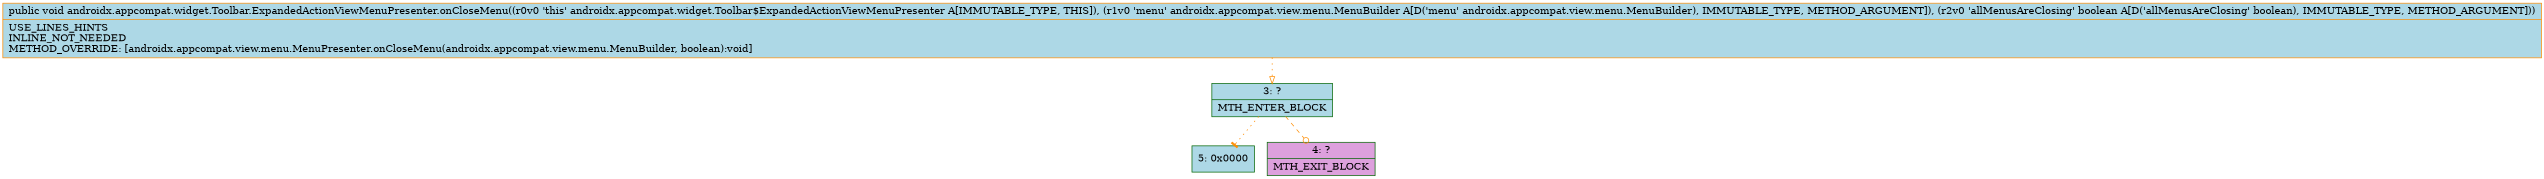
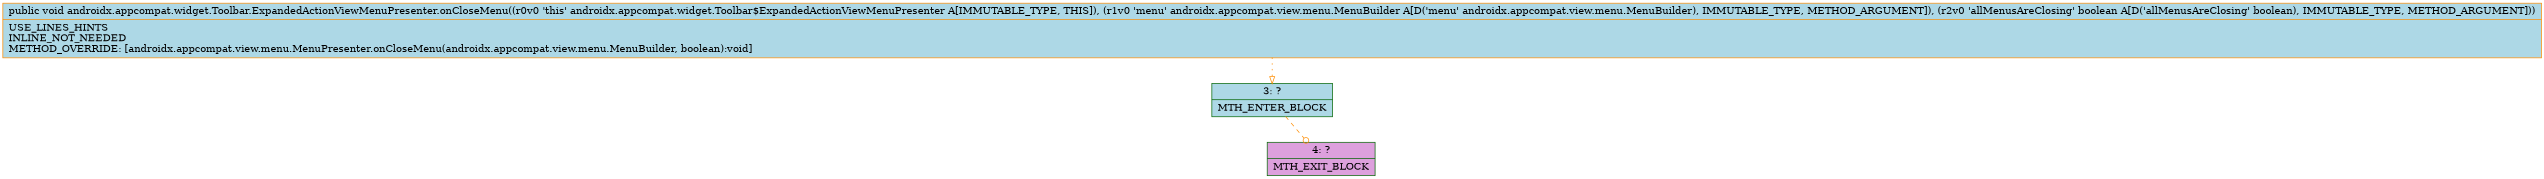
node "5: 0x0000": removed
